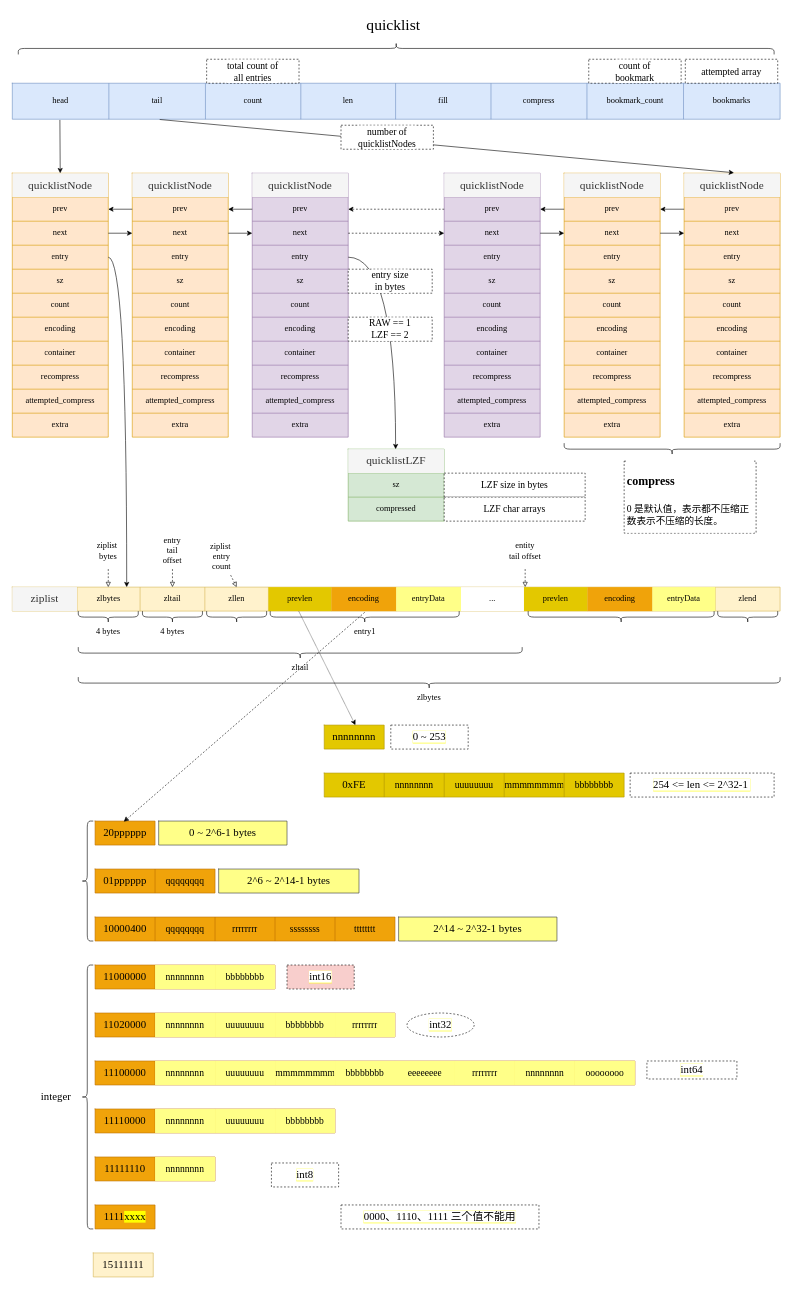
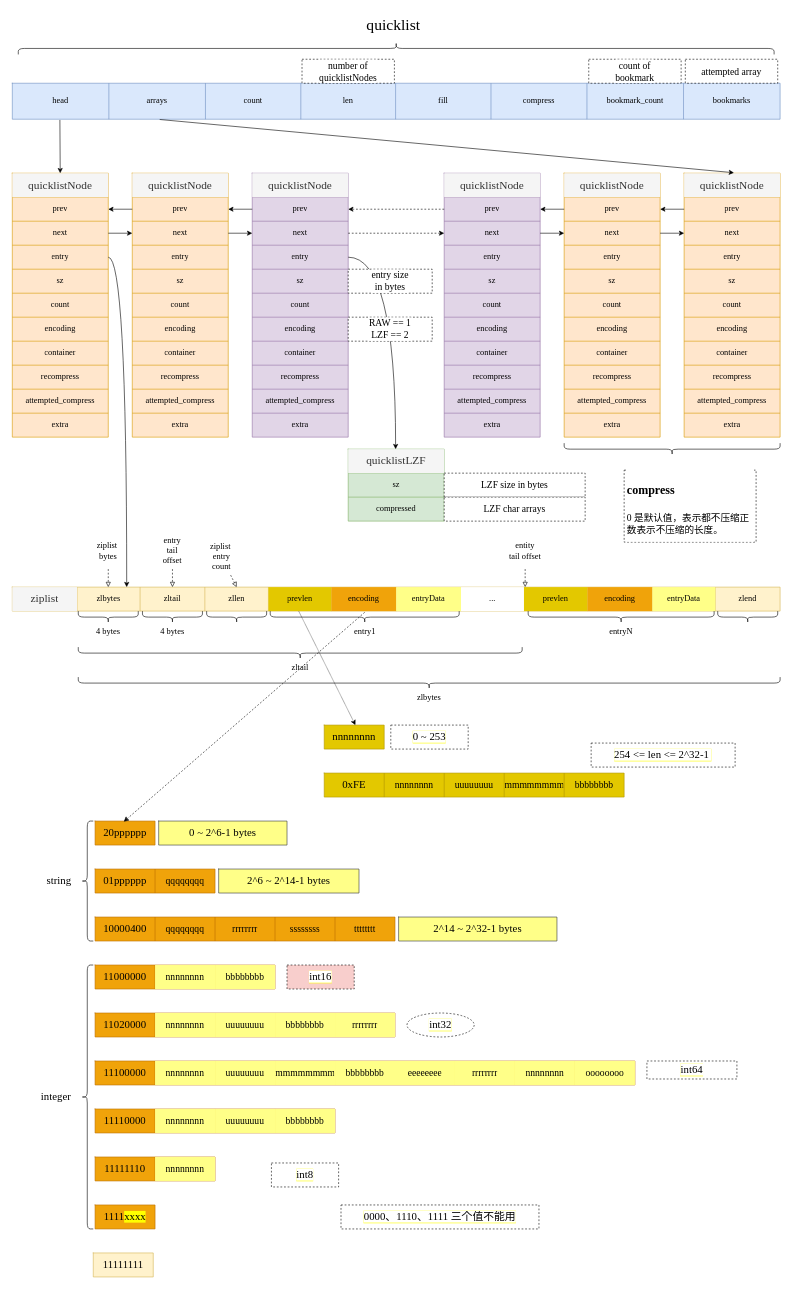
node "total count of all entries": removed
node "tail": label "tail" -> "arrays"
node "number of quicklistNodes": moved (387, 137) -> (348, 71)
node "compress0 是默认值，表示都不压缩正数表示不压缩的长度。": moved (690, 497) -> (690, 506)
node "entryN": added
node "254 <= len <= 2^32-1": moved (702, 785) -> (663, 755)
node "string": added
node "15111111": label "15111111" -> "11111111"
